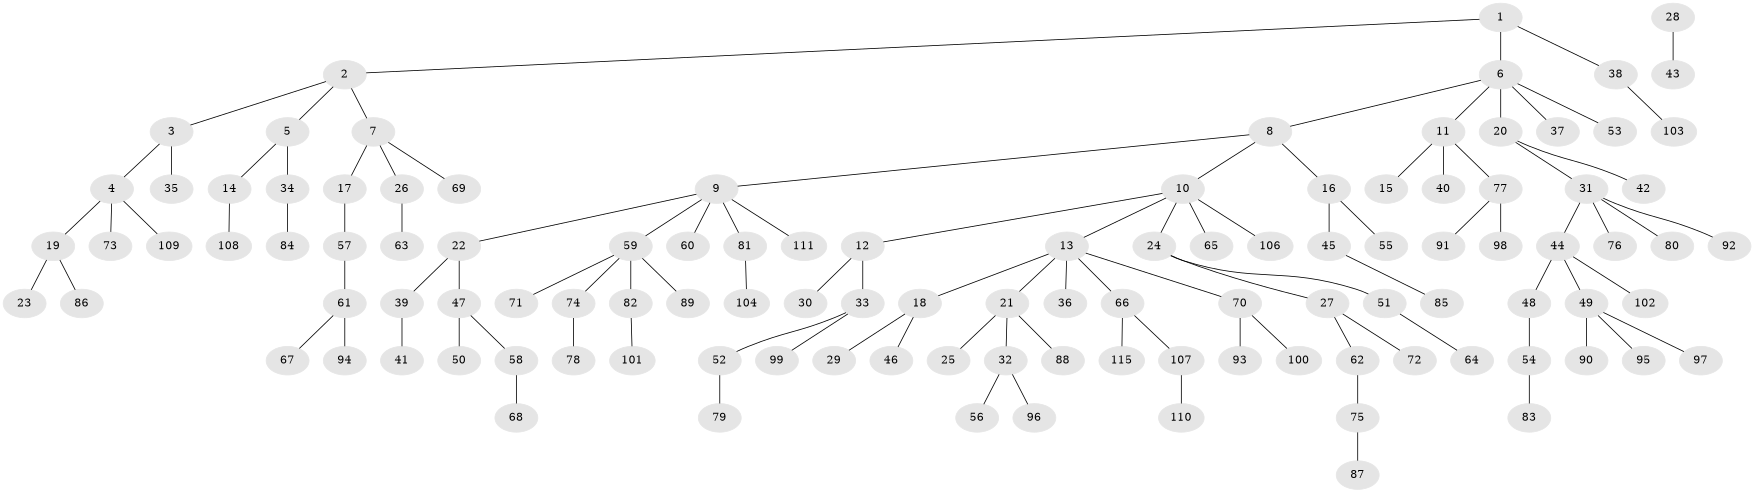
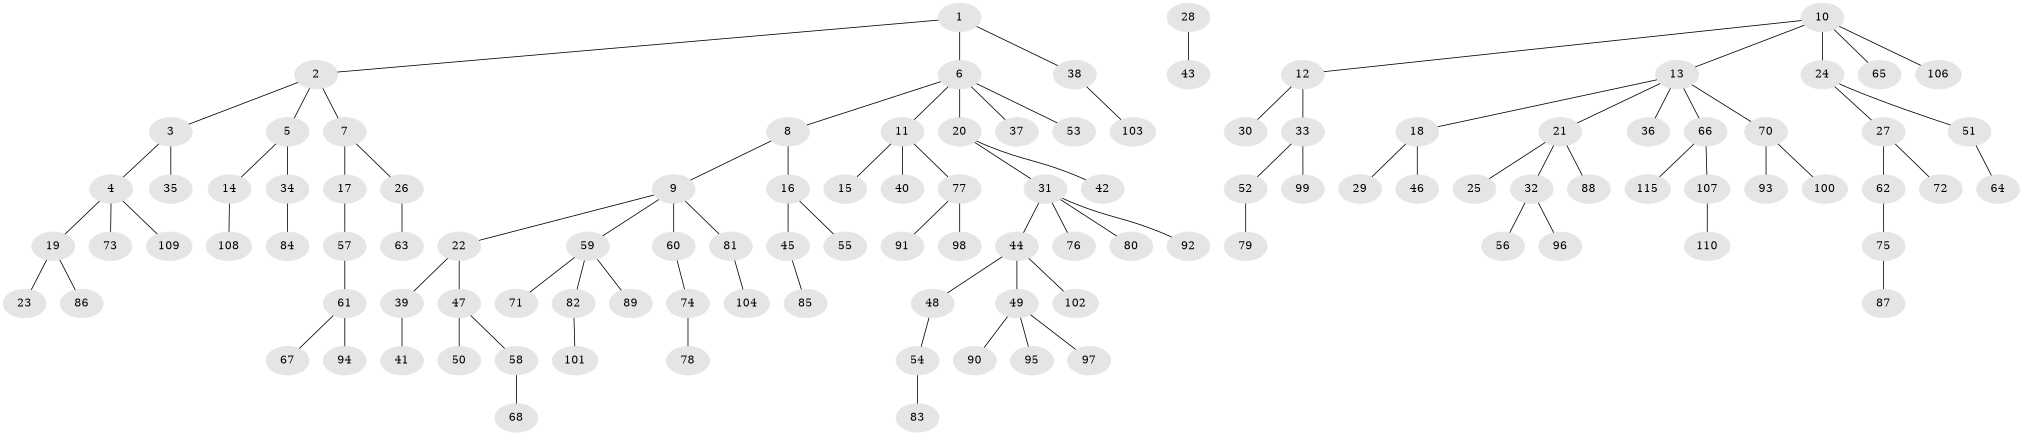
edge "8" -- "10": removed
node "69": removed
node "111": removed
edge "59" -- "74": now "60" -- "74"
